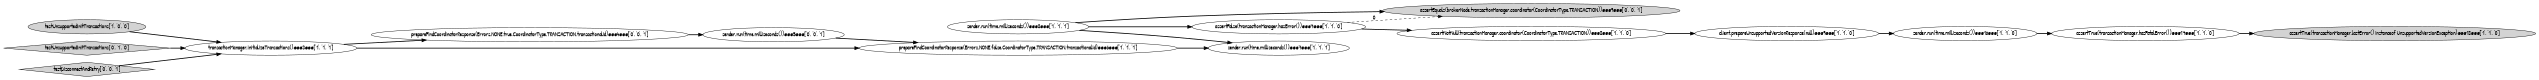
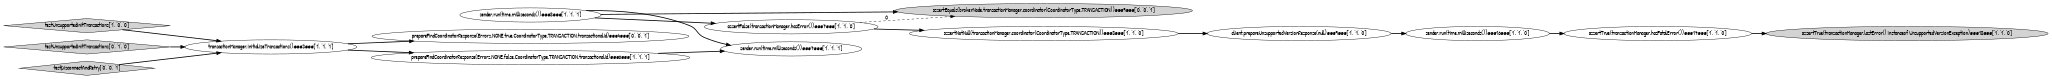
node "testUnsupportedInitTransactions['1', '0', '0']": shape ellipse -> diamond
node "sender.run(time.milliseconds())@@@5@@@['0', '0', '1']": removed
